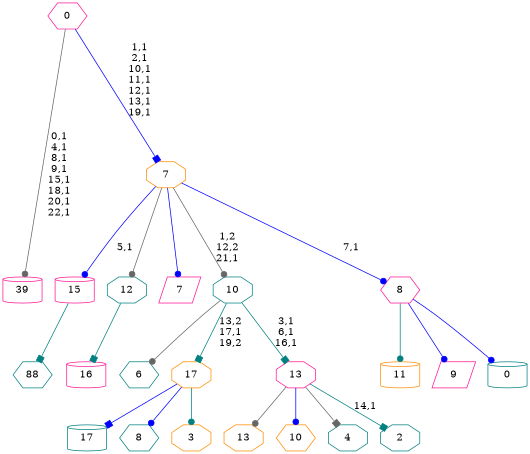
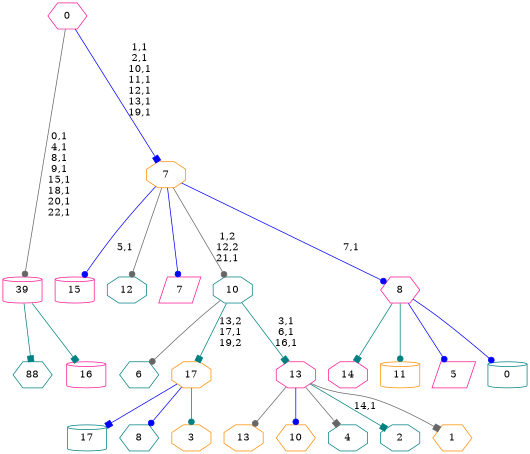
edge "15" -> "88": now "39" -> "88"
edge "12" -> "16": now "39" -> "16"
node "14": added
node "9": label "9" -> "5"
node "1": added
